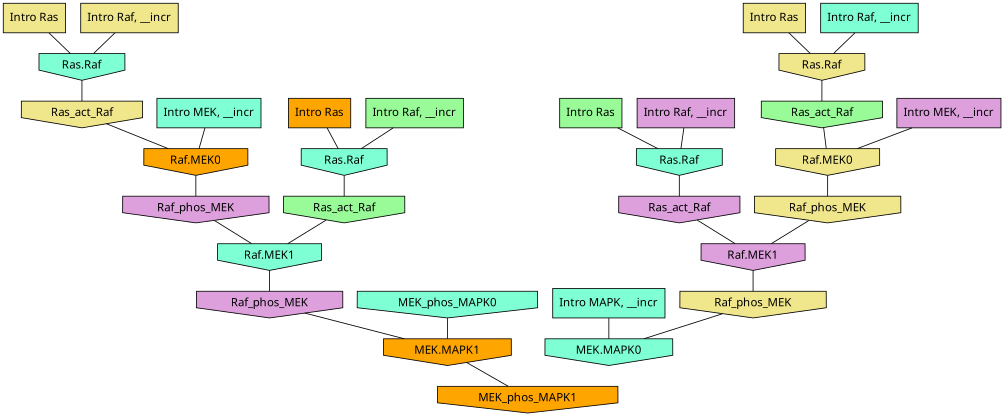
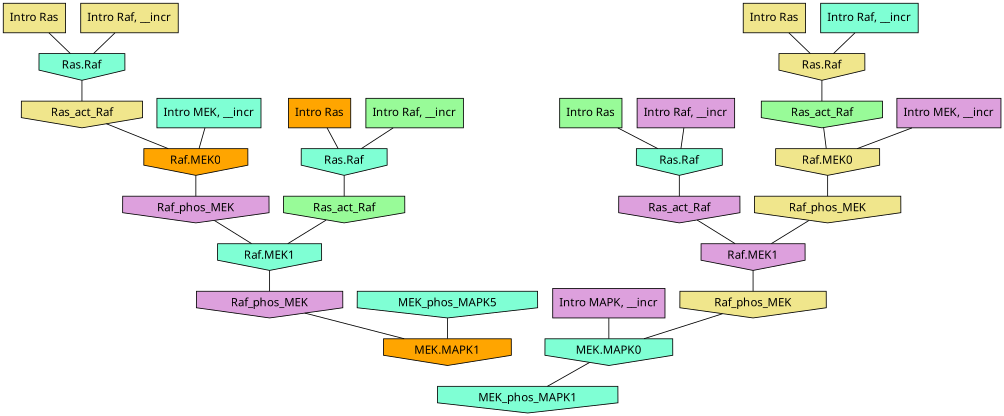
node "MEK_phos_MAPK0": label "MEK_phos_MAPK0" -> "MEK_phos_MAPK5"
node "Intro MAPK, __incr": fillcolor aquamarine -> plum
edge "MEK.MAPK1" -- "MEK_phos_MAPK1": now "MEK.MAPK0" -- "MEK_phos_MAPK1"
node "MEK_phos_MAPK1": fillcolor orange -> aquamarine
